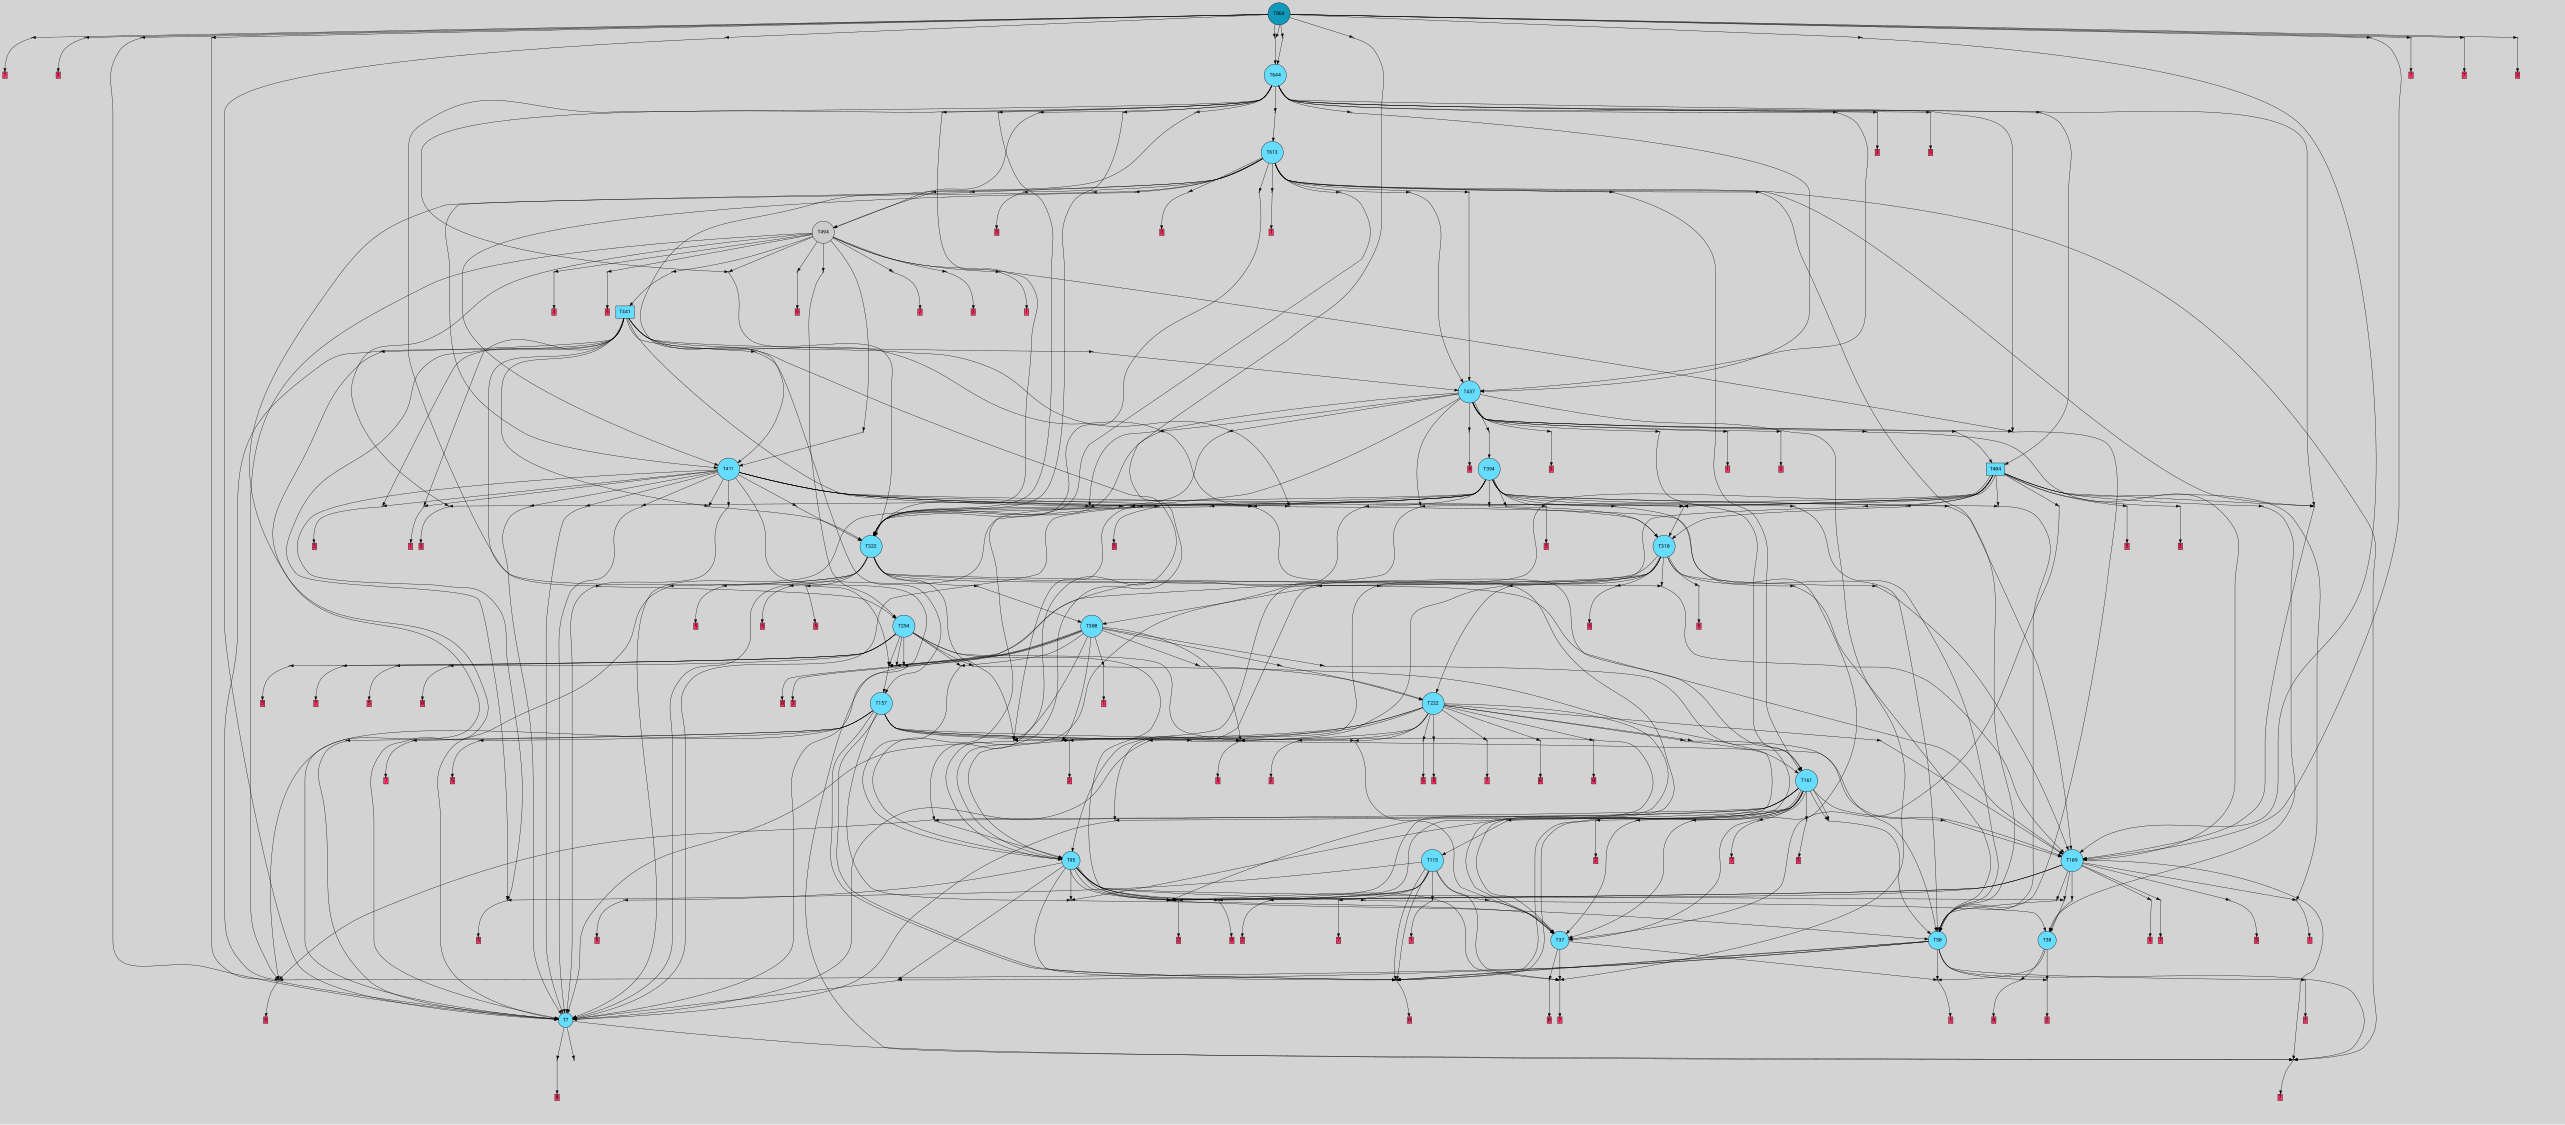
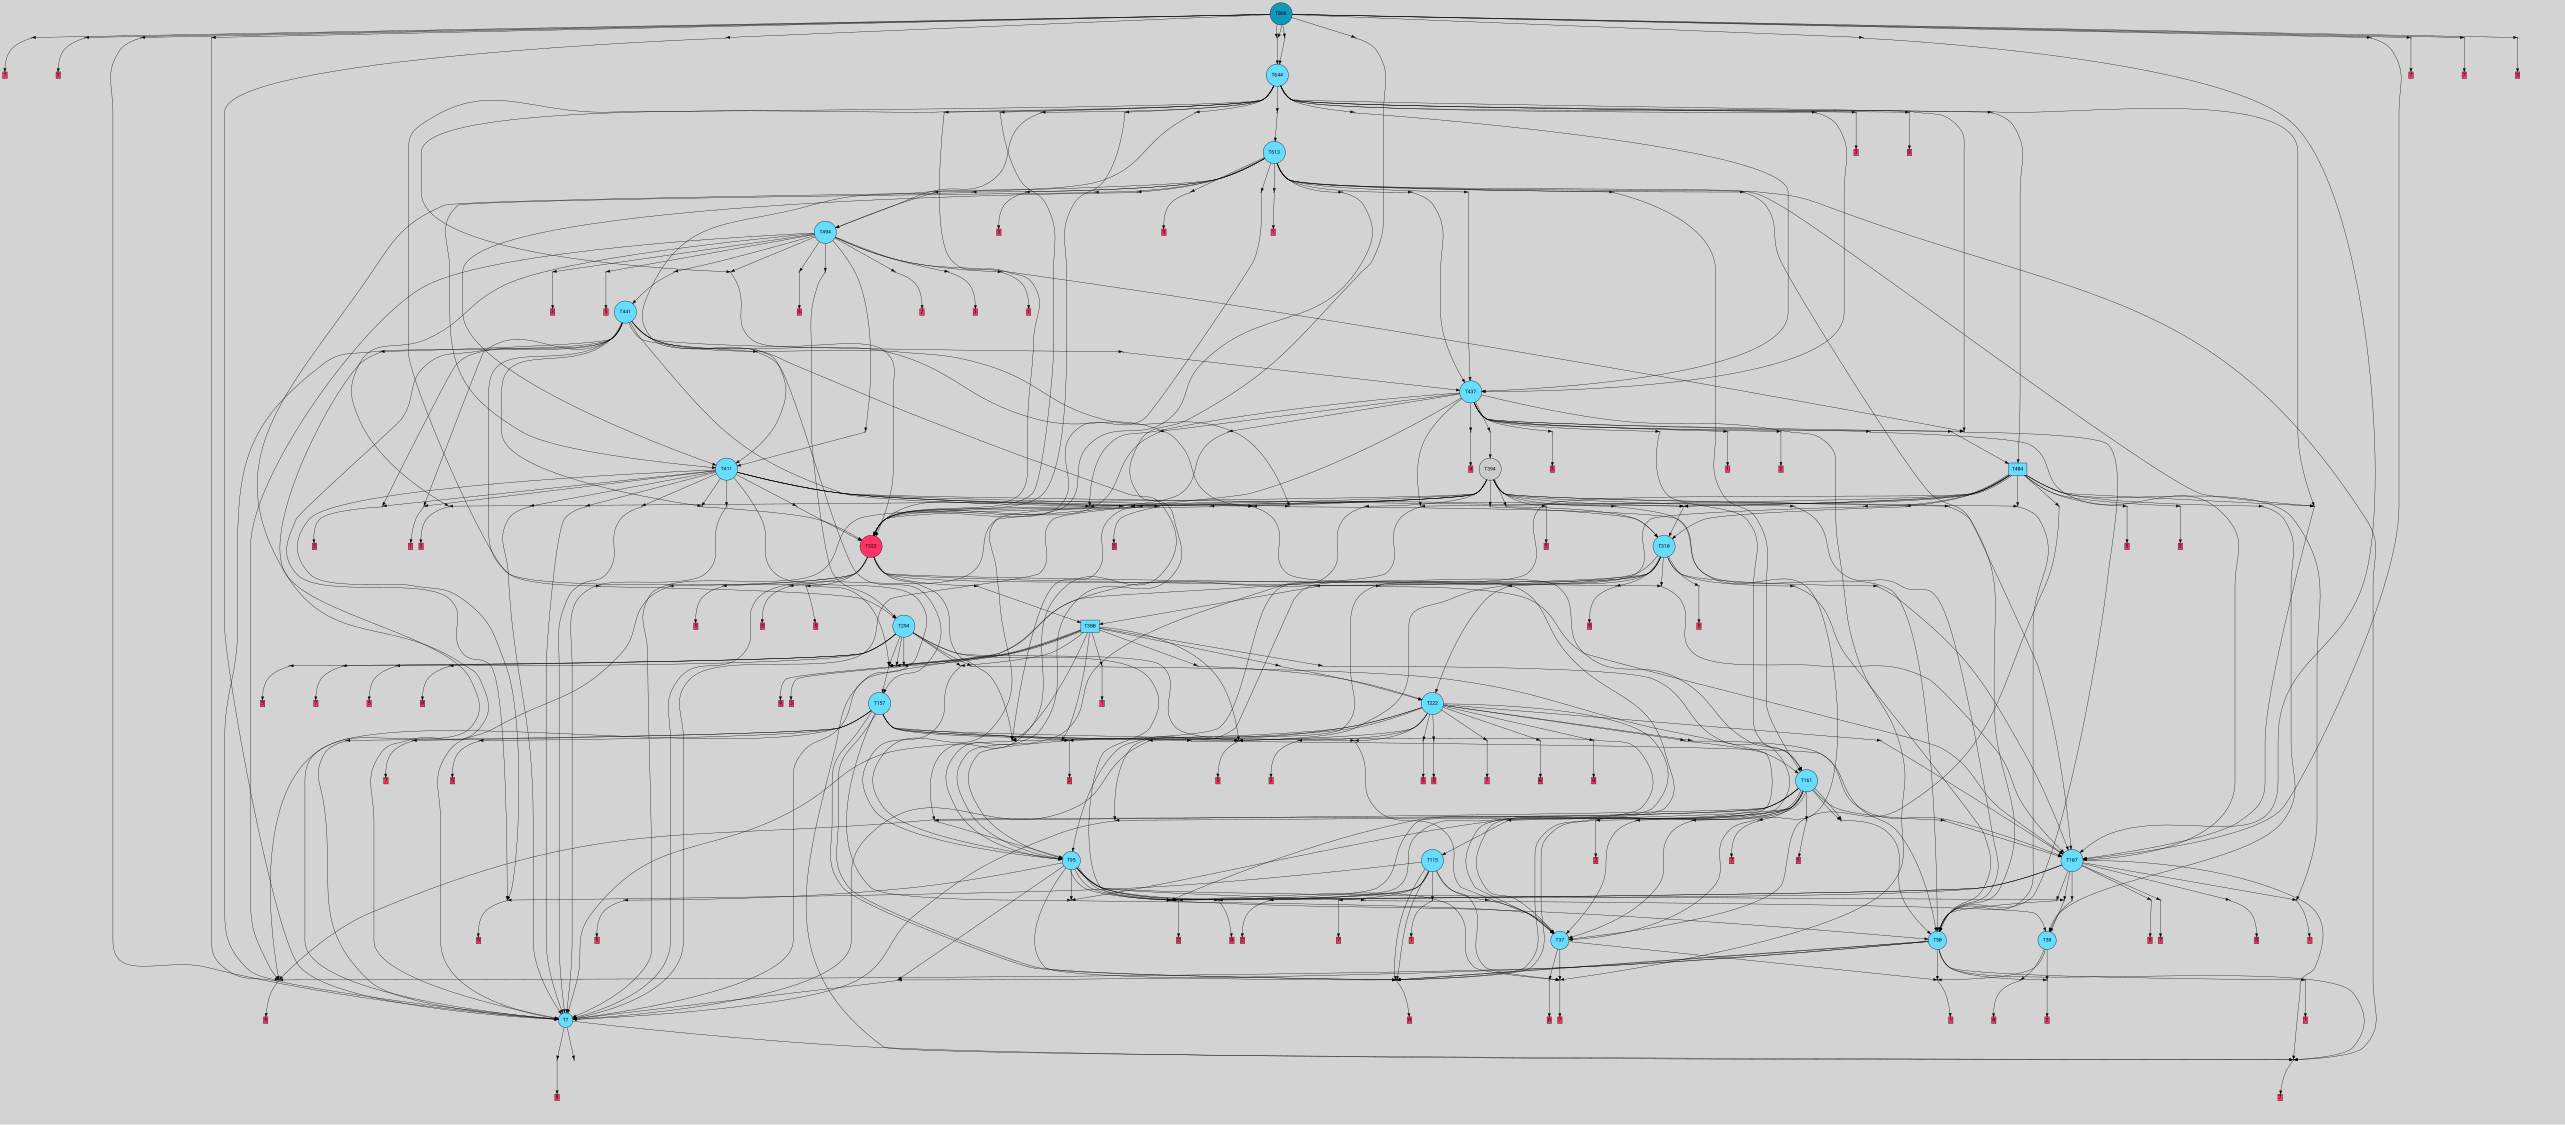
node "T494": fillcolor #cccccc -> #66ddff
node "T441": shape box -> circle
node "T394": fillcolor #66ddff -> #cccccc
node "T322": fillcolor #66ddff -> #ff3366
node "T300": shape circle -> box
node "T109": label "T109" -> "T107"
